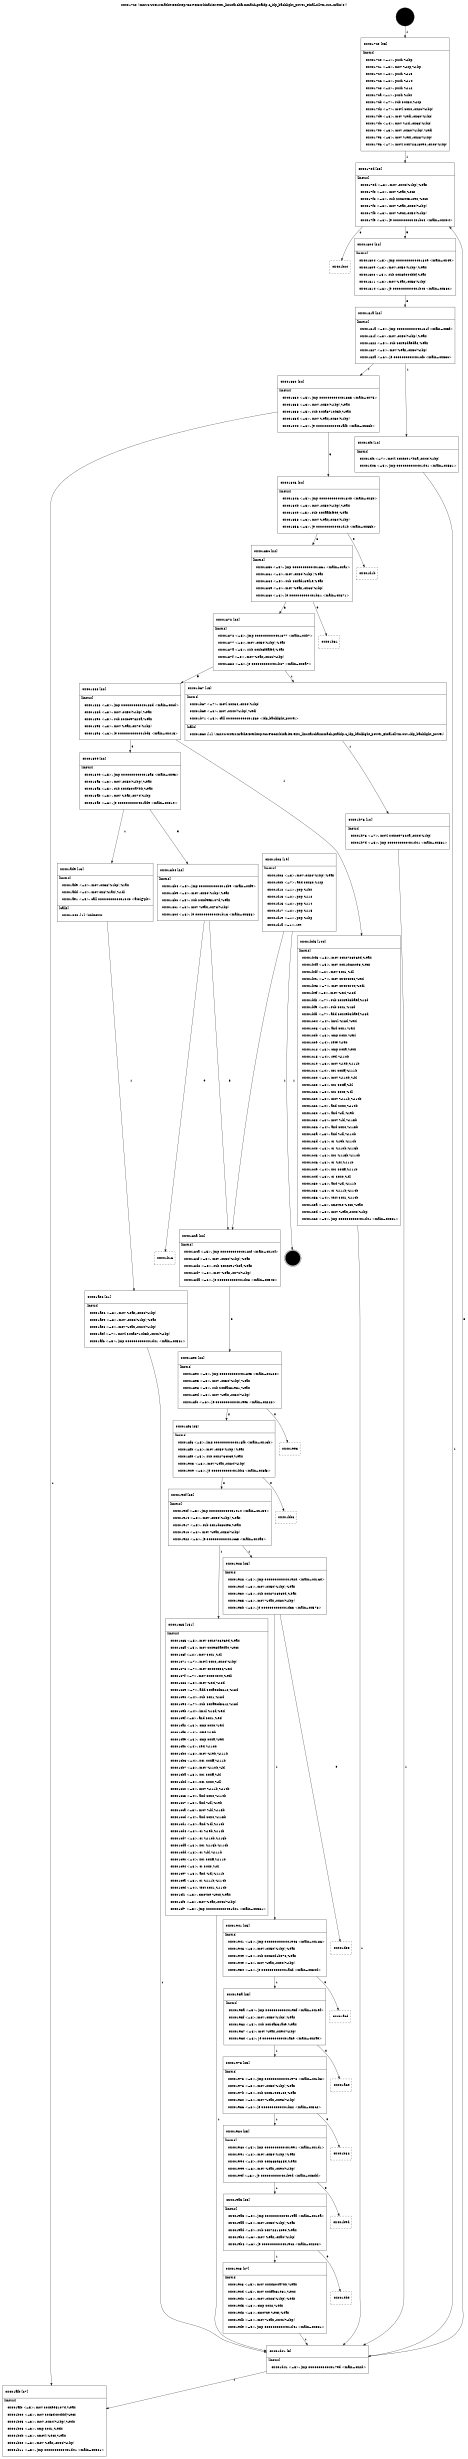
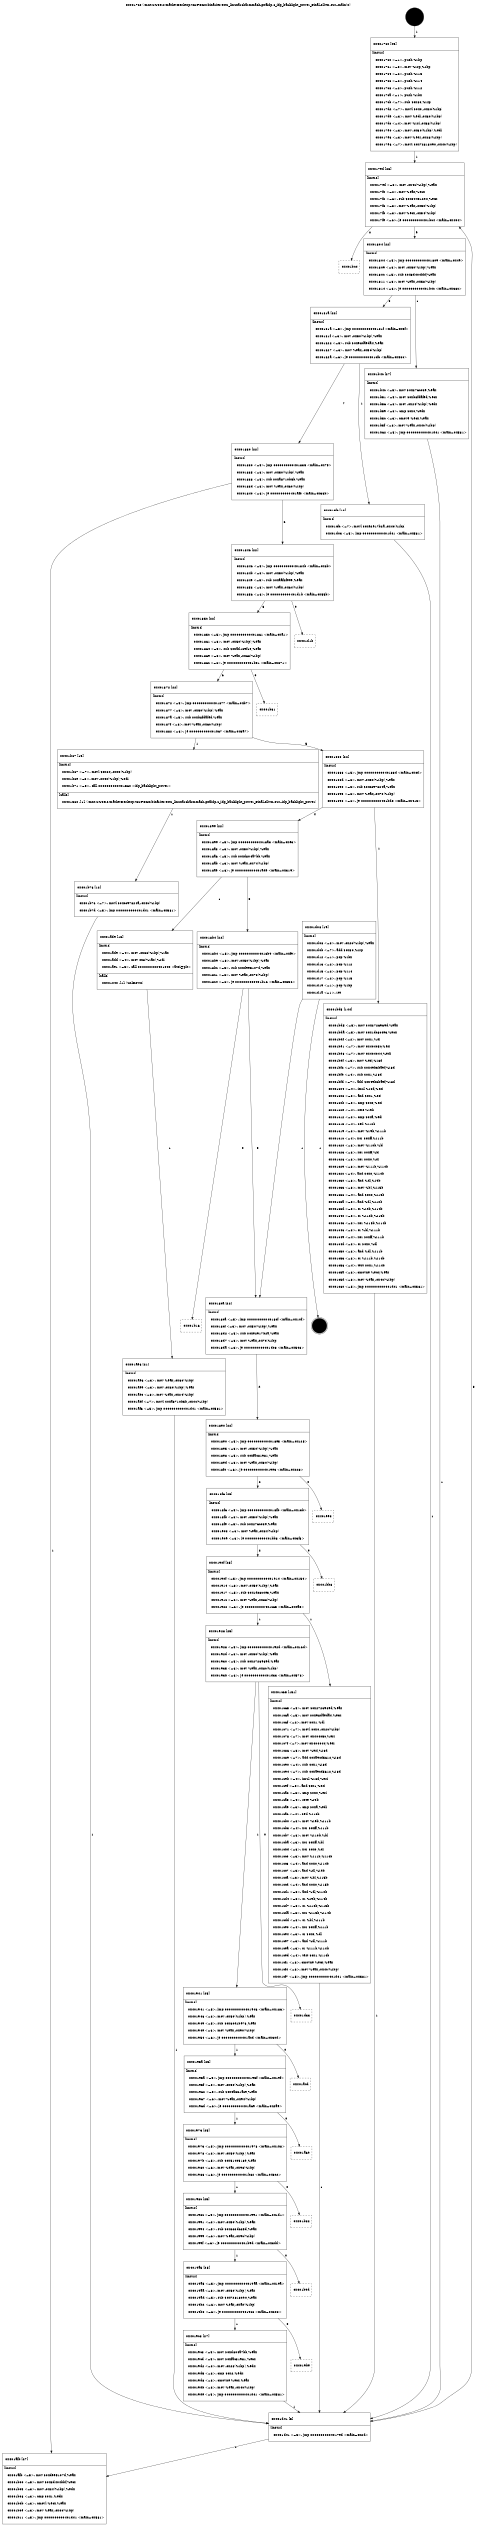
node "0x401b4c [27]": added
